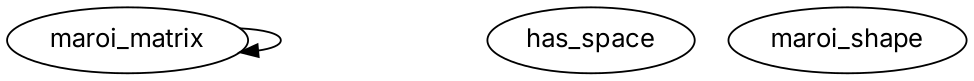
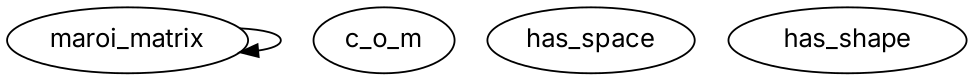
node "c_o_m": added
node "maroi_shape": label "maroi_shape" -> "has_shape"
